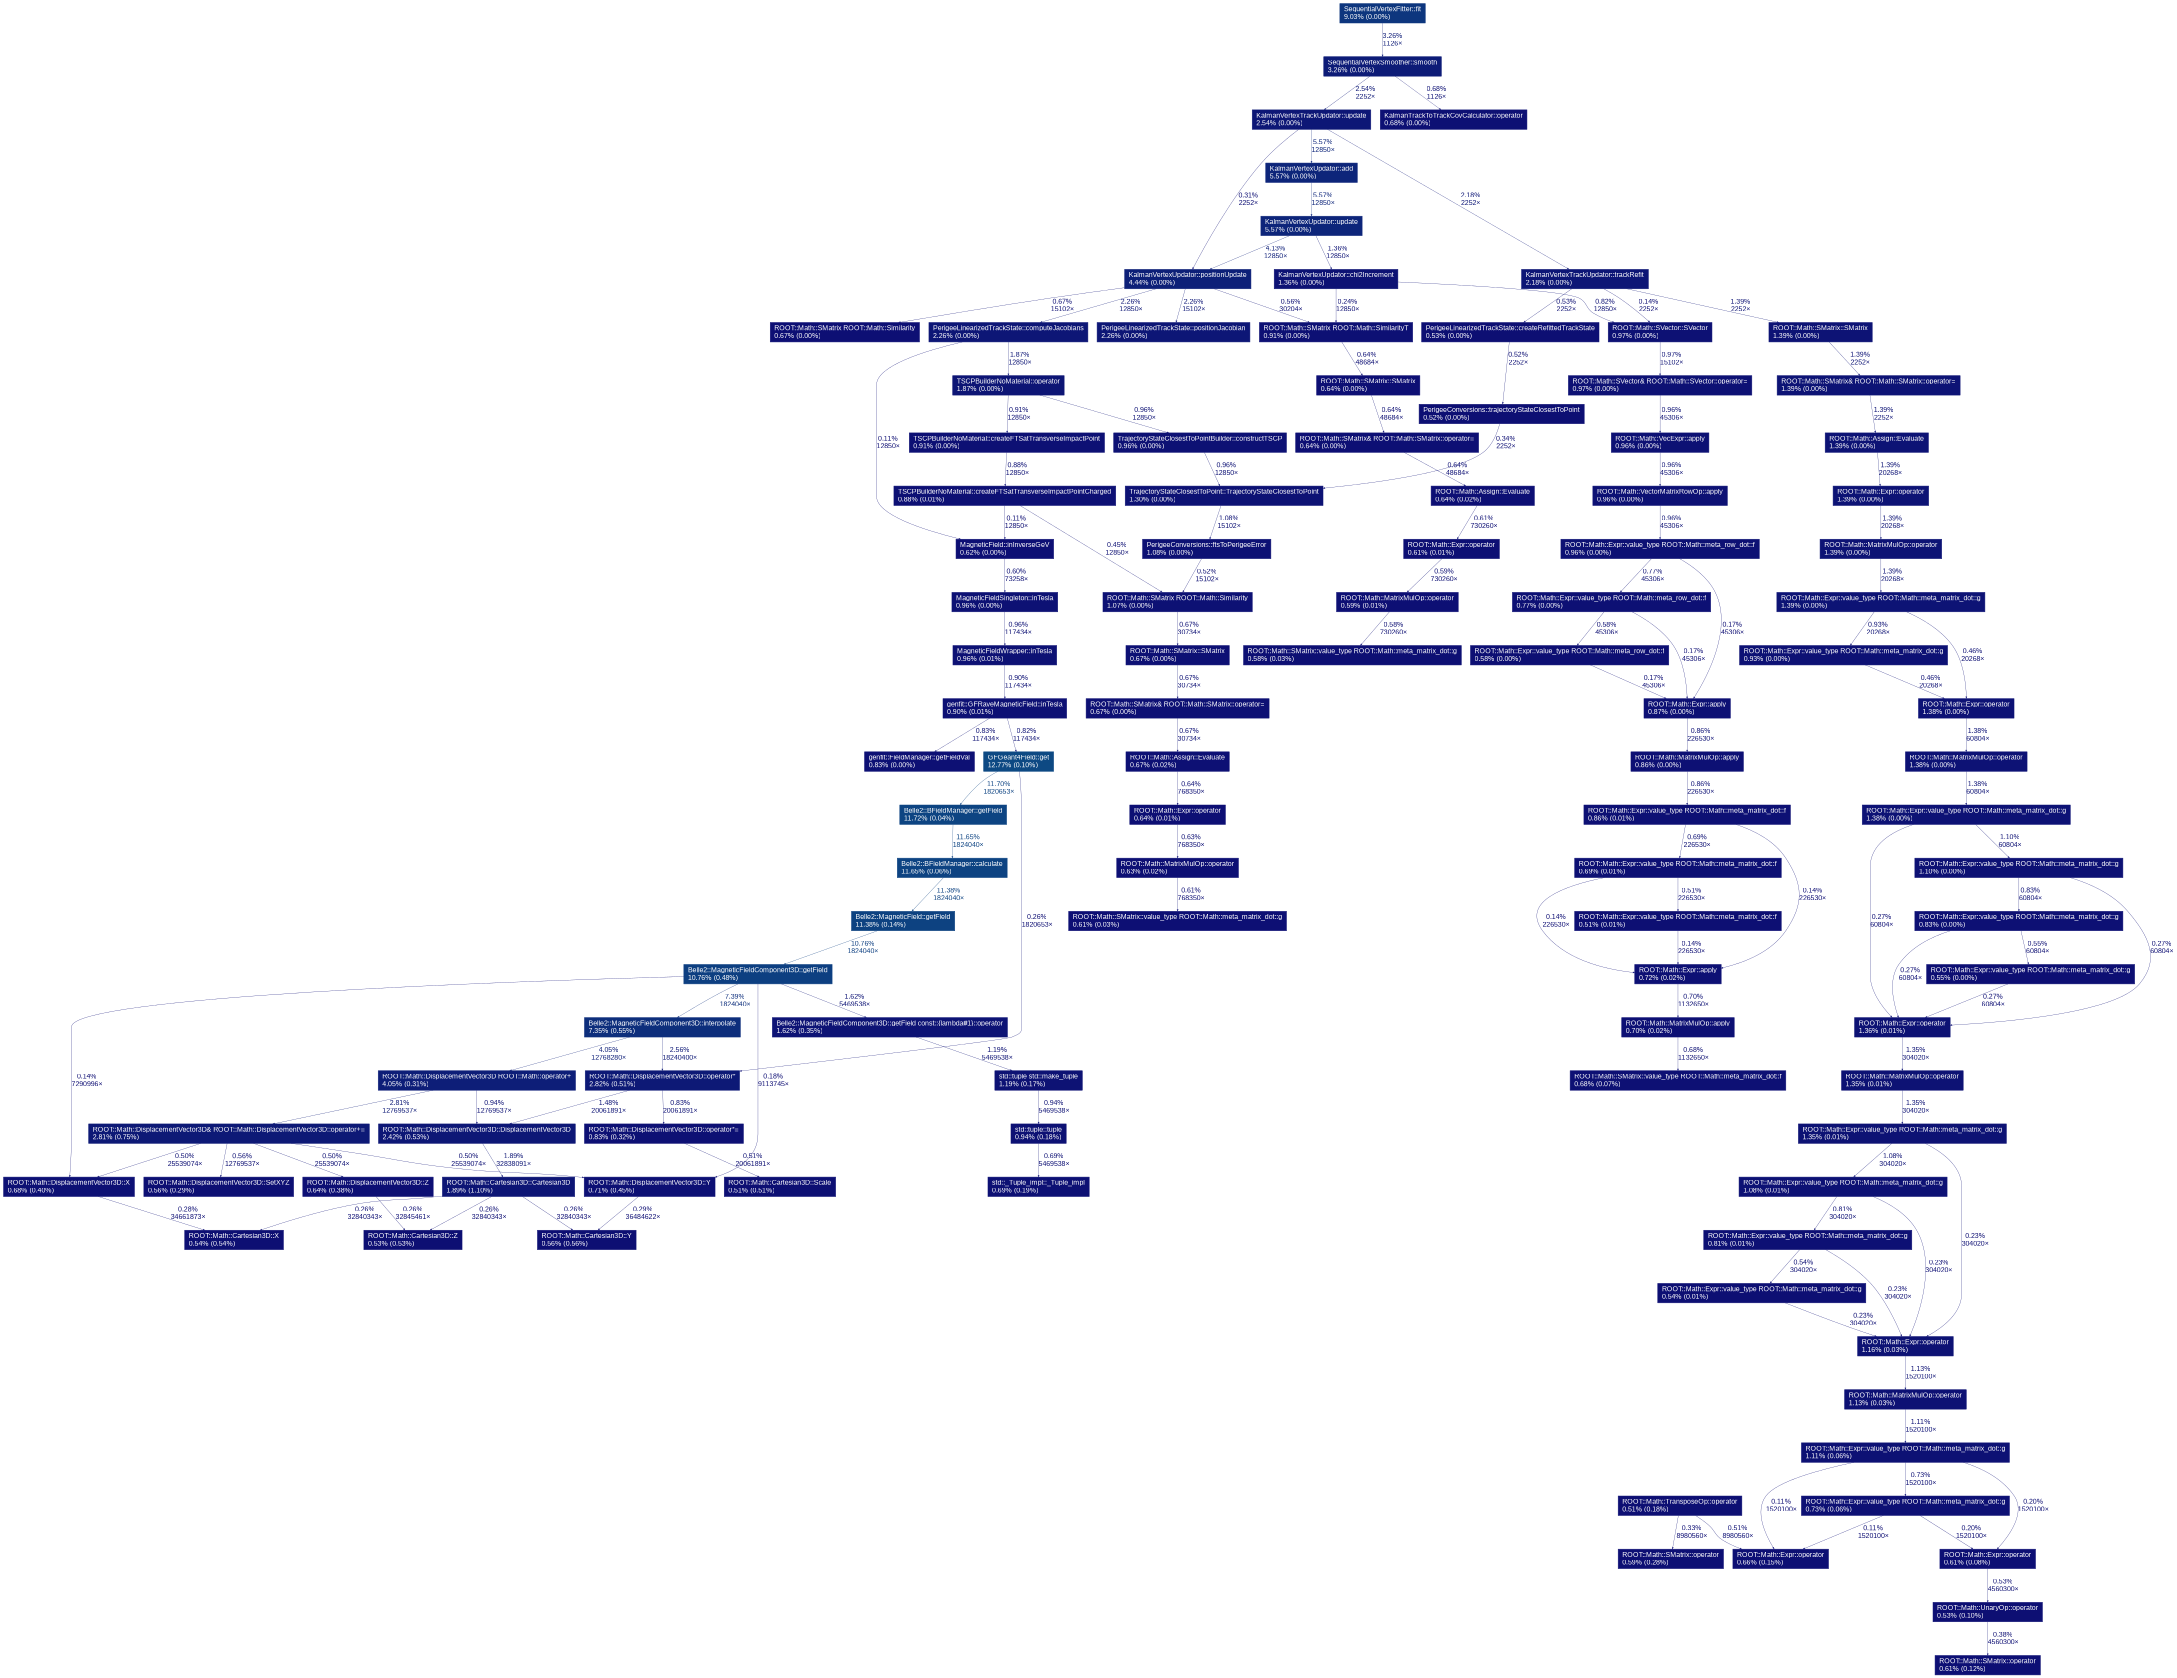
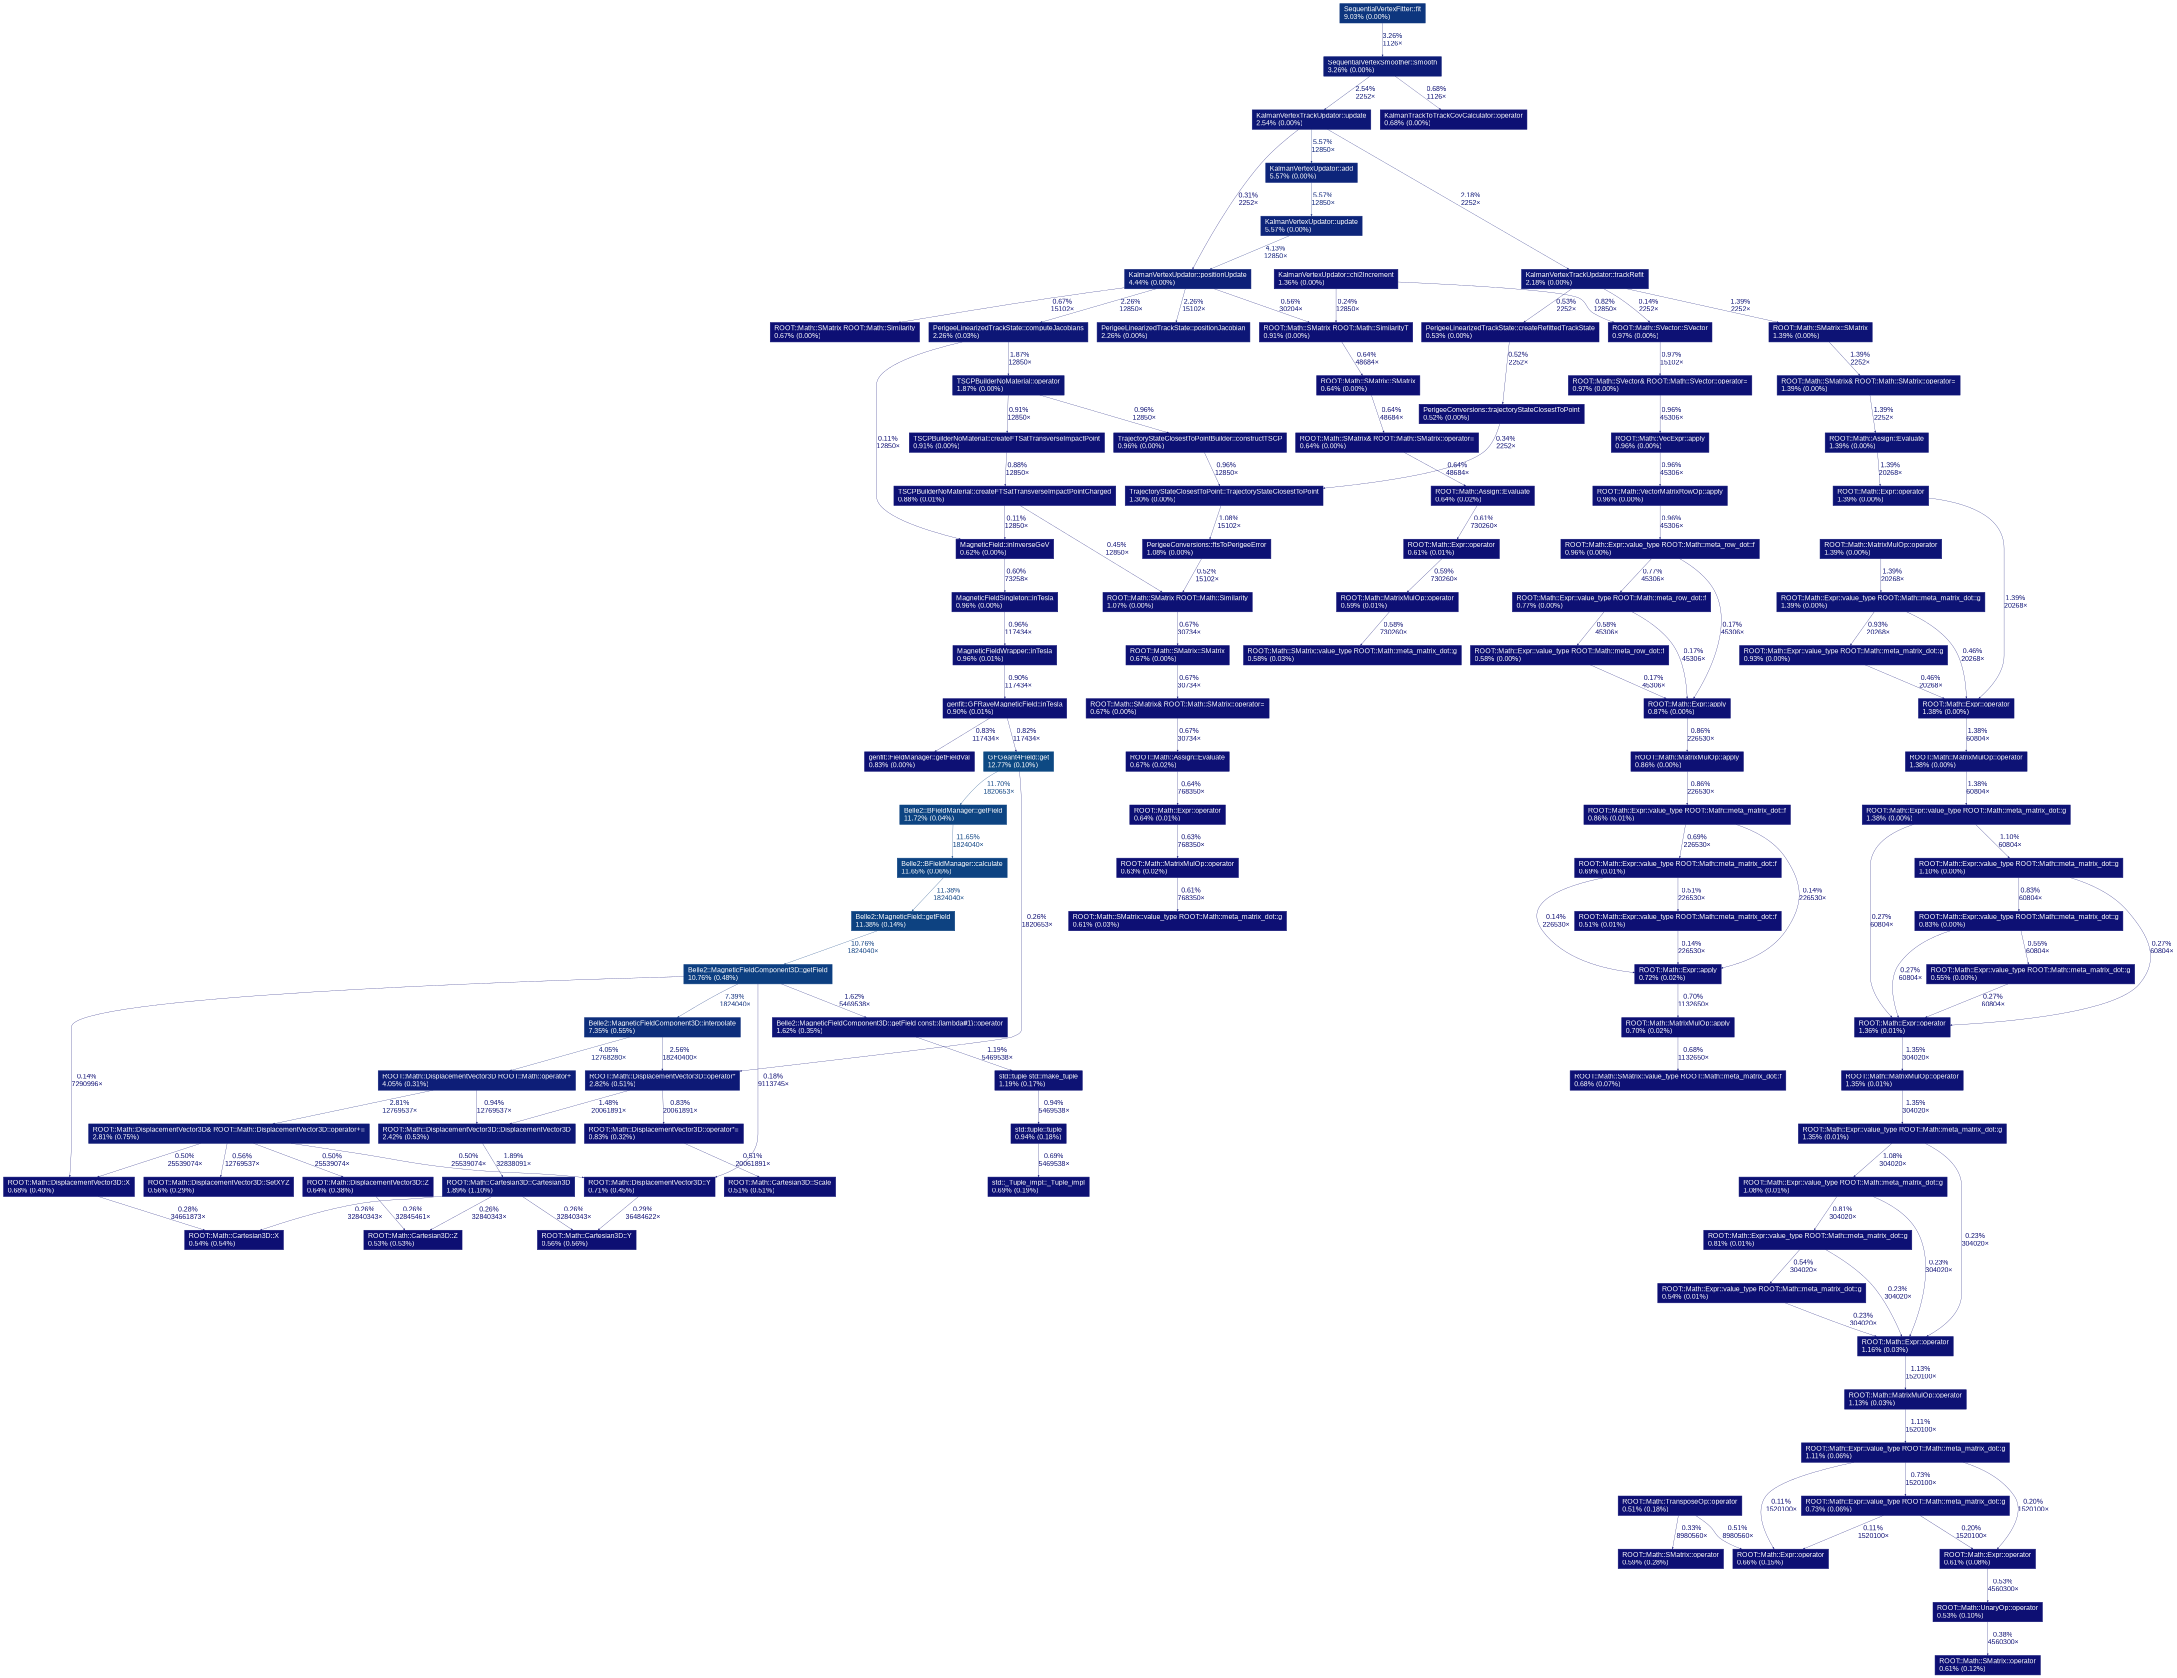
edge "KalmanVertexUpdator::update 5.57% (0.00%)" -> "KalmanVertexUpdator::chi2Increment 1.36% (0.00%)": removed, label "1.36% 12850×"
node "PerigeeLinearizedTrackState::computeJacobians 2.26% (0.00%)": label "PerigeeLinearizedTrackState::computeJacobians 2.26% (0.00%)" -> "PerigeeLinearizedTrackState::computeJacobians 2.26% (0.03%)"
edge "ROOT::Math::Expr::operator 1.39% (0.00%)" -> "ROOT::Math::MatrixMulOp::operator 1.39% (0.00%)": now "ROOT::Math::Expr::operator 1.39% (0.00%)" -> "ROOT::Math::Expr::operator 1.38% (0.00%)"
